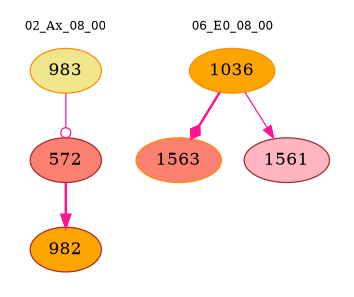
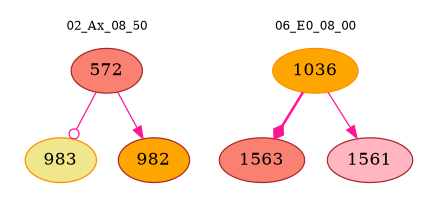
cluster "02_Ax_08_00": label "02_Ax_08_00" -> "02_Ax_08_50"
edge "983" -> "572": reversed
node "1563": color darkorange -> brown
edge "572" -> "982": style bold -> solid
